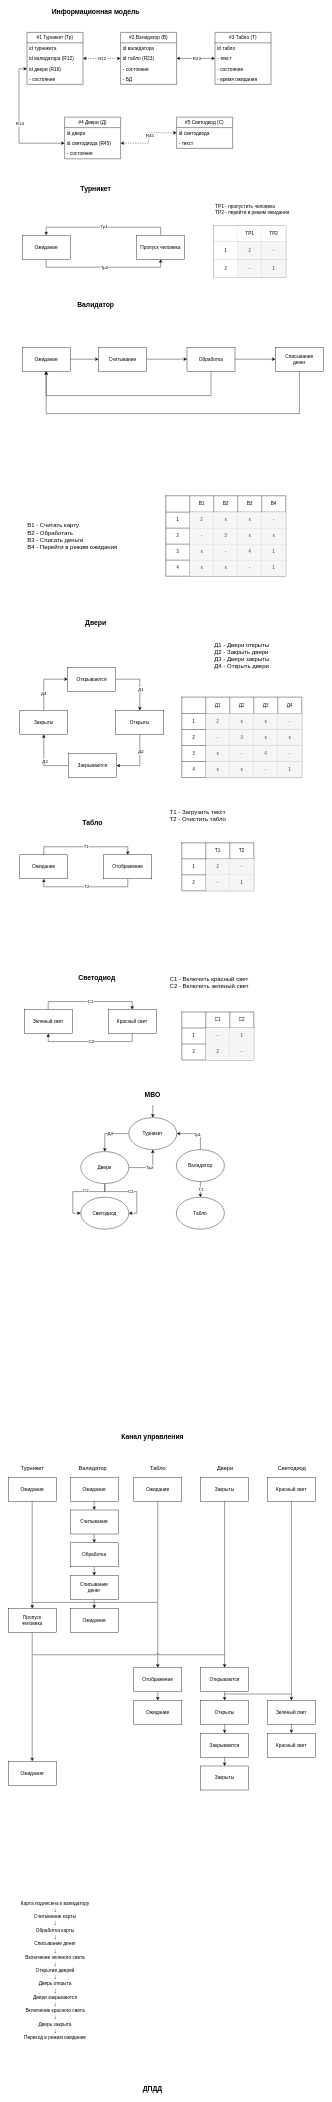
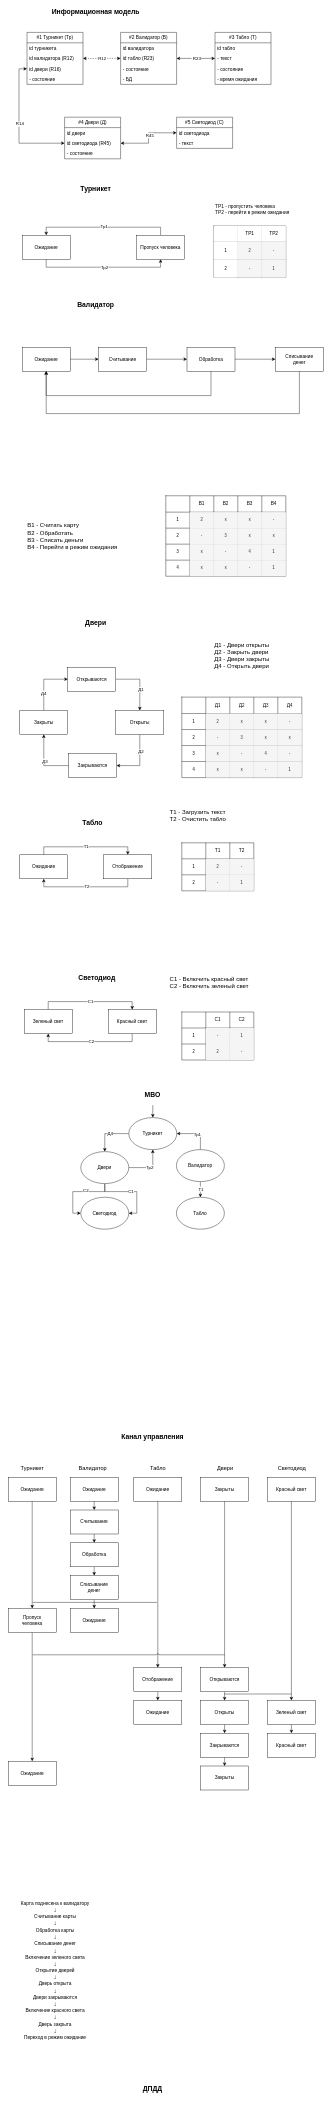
edge "id светодиода" -- "id светодиода (R45)": style dashed -> solid
